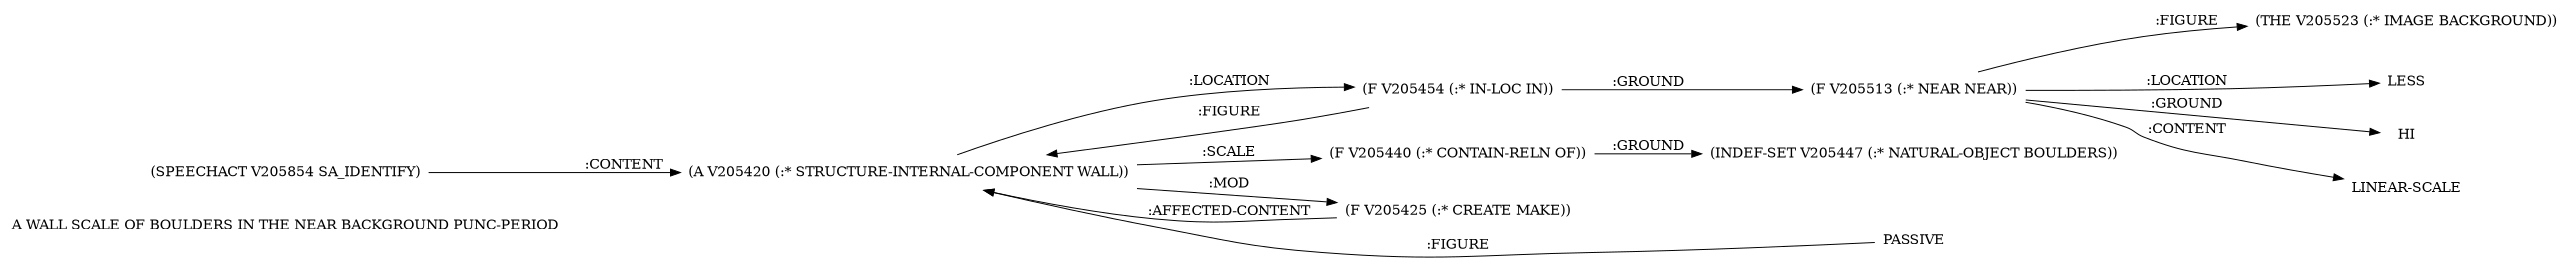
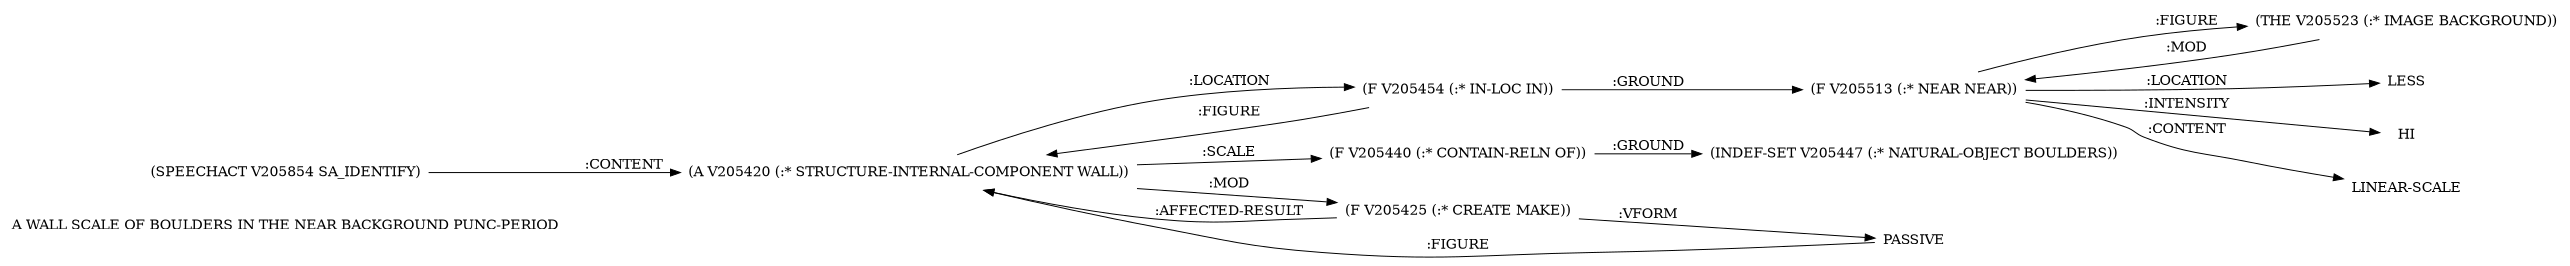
edge "(THE V205523 (:* IMAGE BACKGROUND))" -> "(F V205513 (:* NEAR NEAR))": added, label ":MOD"
edge "(F V205513 (:* NEAR NEAR))" -> "HI": label ":GROUND" -> ":INTENSITY"
edge "(F V205425 (:* CREATE MAKE))" -> "(A V205420 (:* STRUCTURE-INTERNAL-COMPONENT WALL))": label ":AFFECTED-CONTENT" -> ":AFFECTED-RESULT"
edge "(F V205425 (:* CREATE MAKE))" -> "PASSIVE": added, label ":VFORM"
